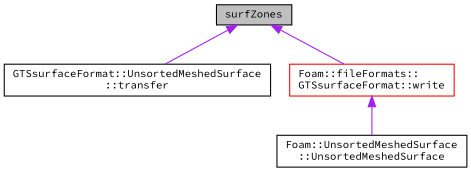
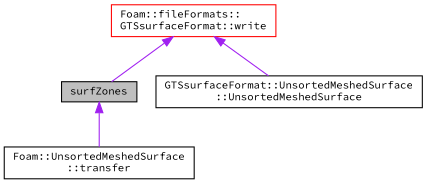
edge "Foam::fileFormats:: GTSsurfaceFormat::write" -> "surfZones": reversed
node "GTSsurfaceFormat::UnsortedMeshedSurface ::transfer": label "GTSsurfaceFormat::UnsortedMeshedSurface ::transfer" -> "Foam::UnsortedMeshedSurface ::transfer"
node "Foam::UnsortedMeshedSurface ::UnsortedMeshedSurface": label "Foam::UnsortedMeshedSurface ::UnsortedMeshedSurface" -> "GTSsurfaceFormat::UnsortedMeshedSurface ::UnsortedMeshedSurface"
